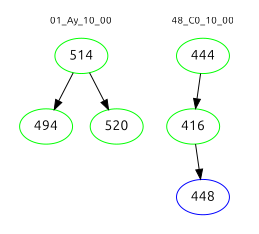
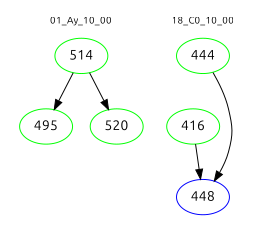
cluster "48_C0_10_00": label "48_C0_10_00" -> "18_C0_10_00"
edge "444" -> "416": now "444" -> "448"
node "494": label "494" -> "495"
